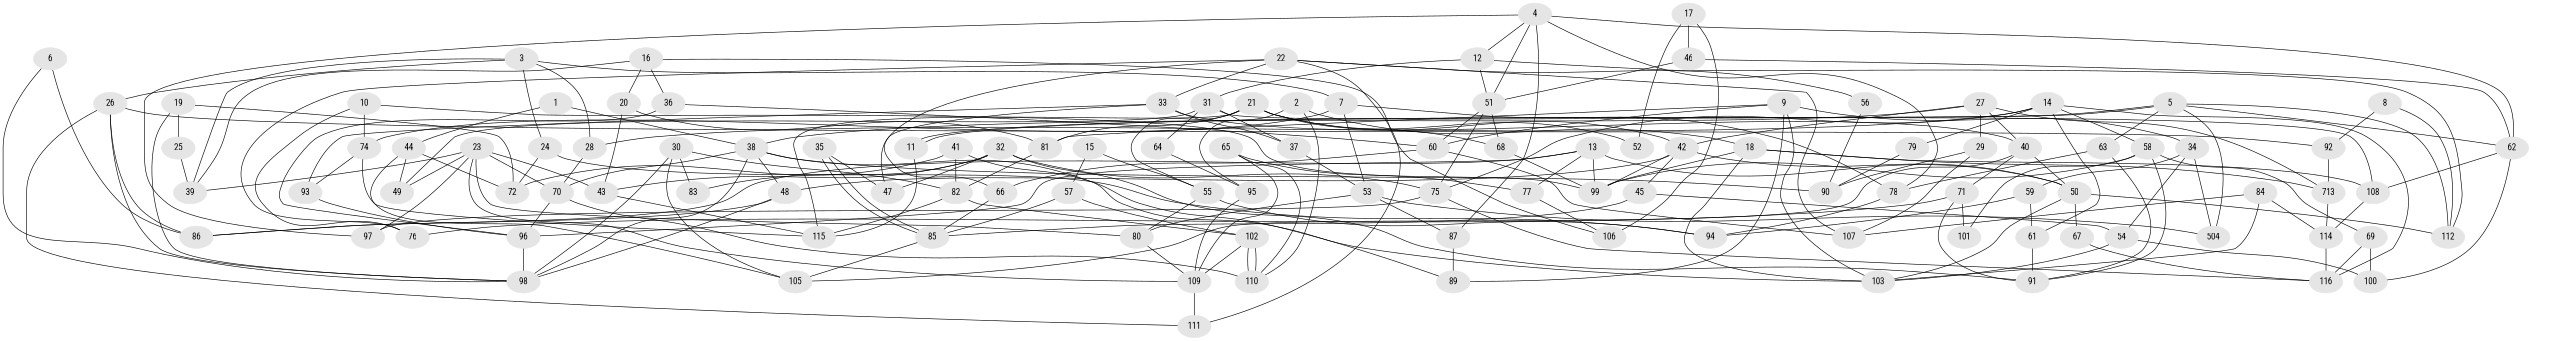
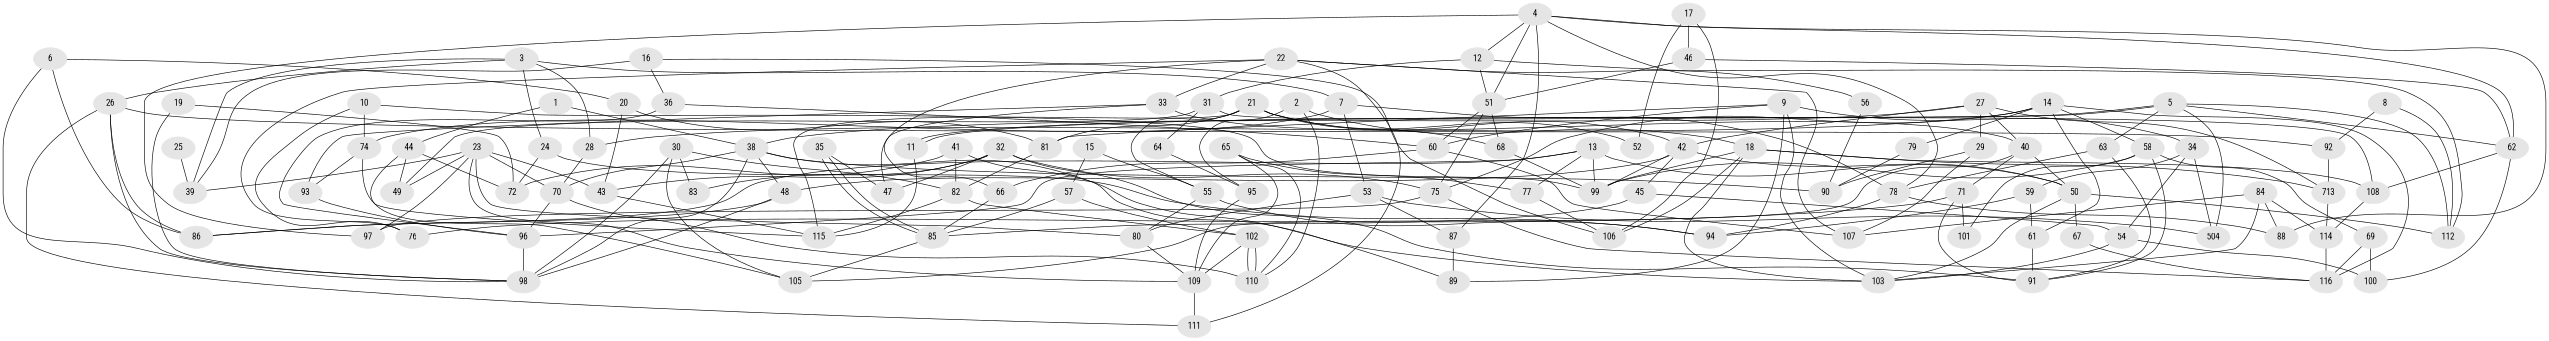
edge "16" -- "20": now "6" -- "20"
edge "19" -- "25": removed
node "37": removed
edge "18" -- "106": added
node "88": added
